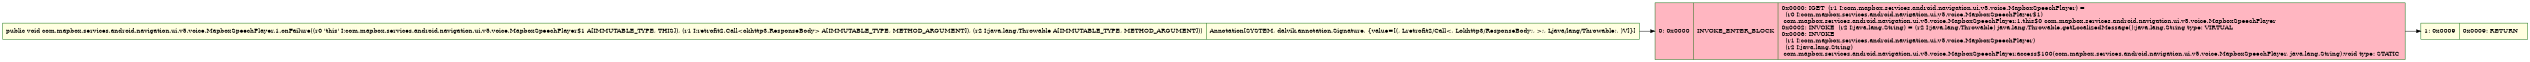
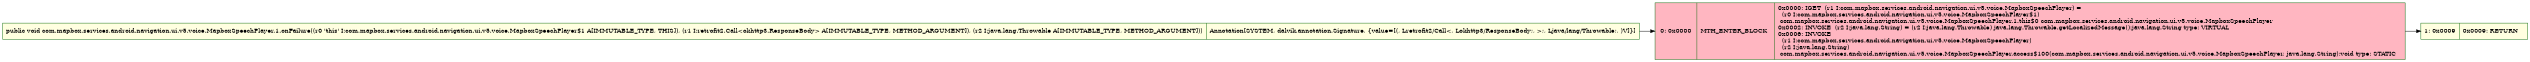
node "0: 0x0000": text "INVOKE_ENTER_BLOCK" -> "MTH_ENTER_BLOCK"
